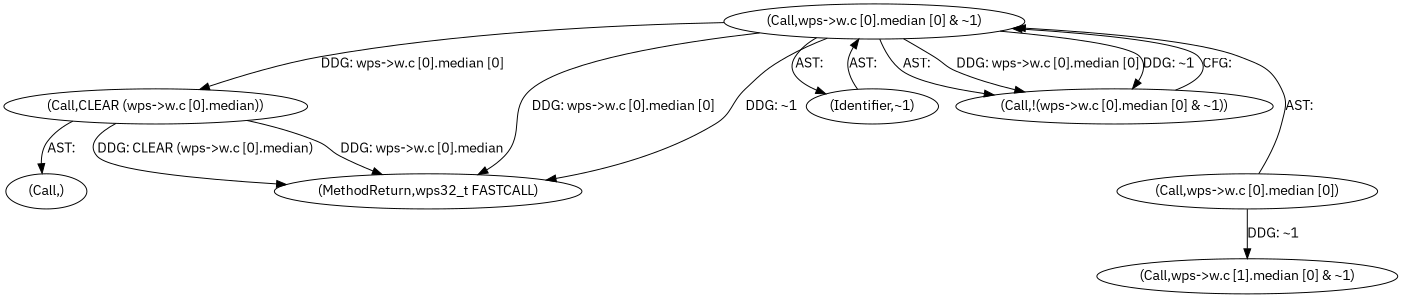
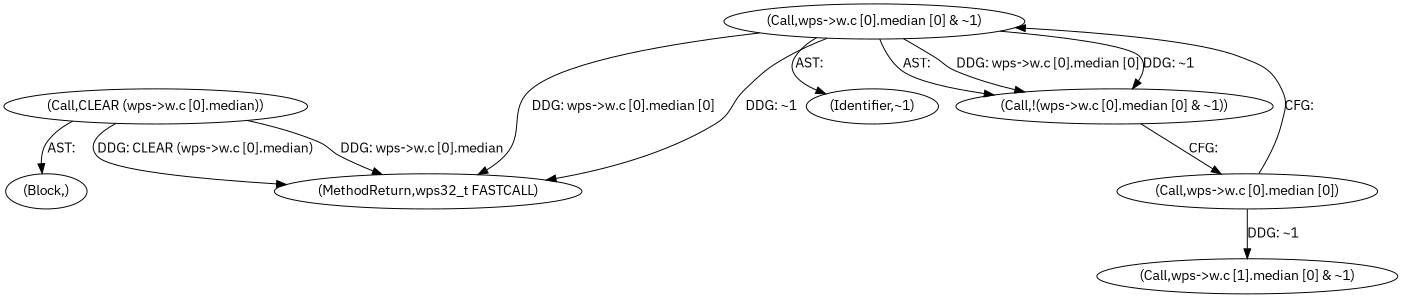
edge "(Call,wps->w.c [0].median [0] & ~1)" -> "(Call,CLEAR (wps->w.c [0].median))": removed, label "DDG: wps->w.c [0].median [0]"
edge "(Call,!(wps->w.c [0].median [0] & ~1))" -> "(Call,wps->w.c [0].median [0] & ~1)": now "(Call,!(wps->w.c [0].median [0] & ~1))" -> "(Call,wps->w.c [0].median [0])"
edge "(Identifier,~1)" -> "(Call,wps->w.c [0].median [0] & ~1)": removed, label "AST:"
edge "(Call,wps->w.c [0].median [0])" -> "(Call,wps->w.c [0].median [0] & ~1)": label "AST: " -> "CFG: "
node "(Call,)": label "(Call,)" -> "(Block,)"
